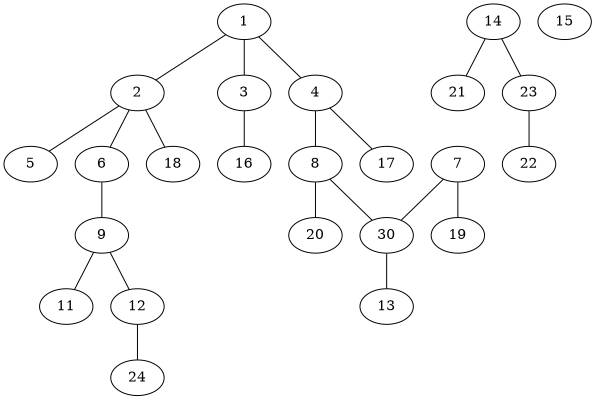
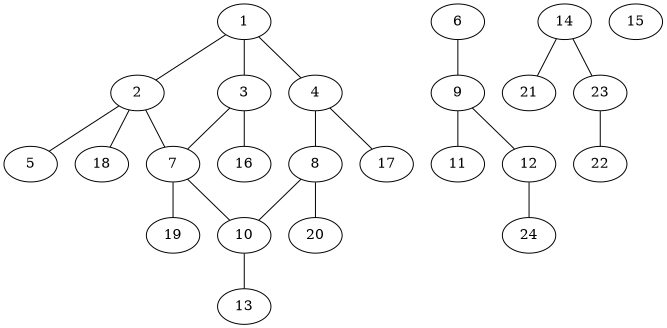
edge "3" -- "7": added
edge "2" -- "6": now "2" -- "7"
node "30": label "30" -> "10"
